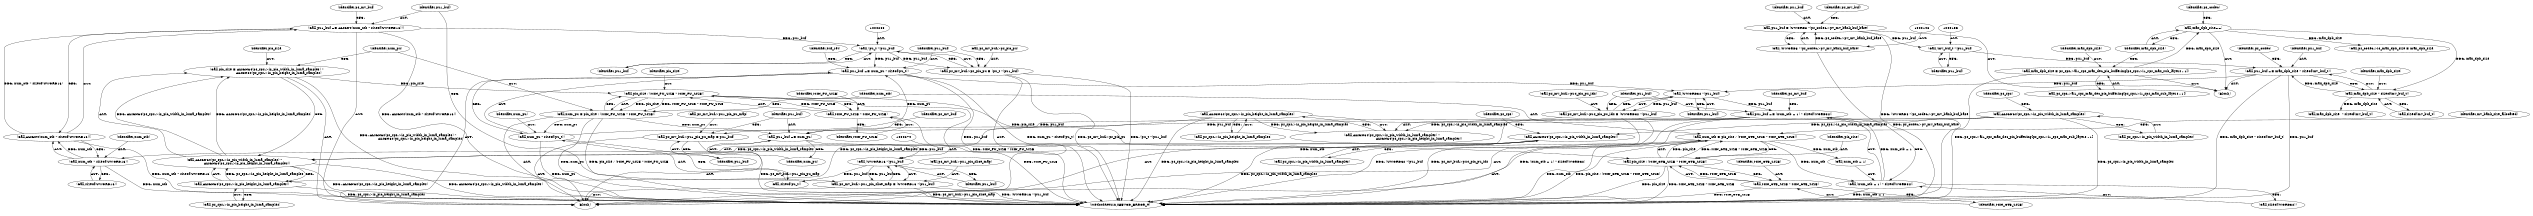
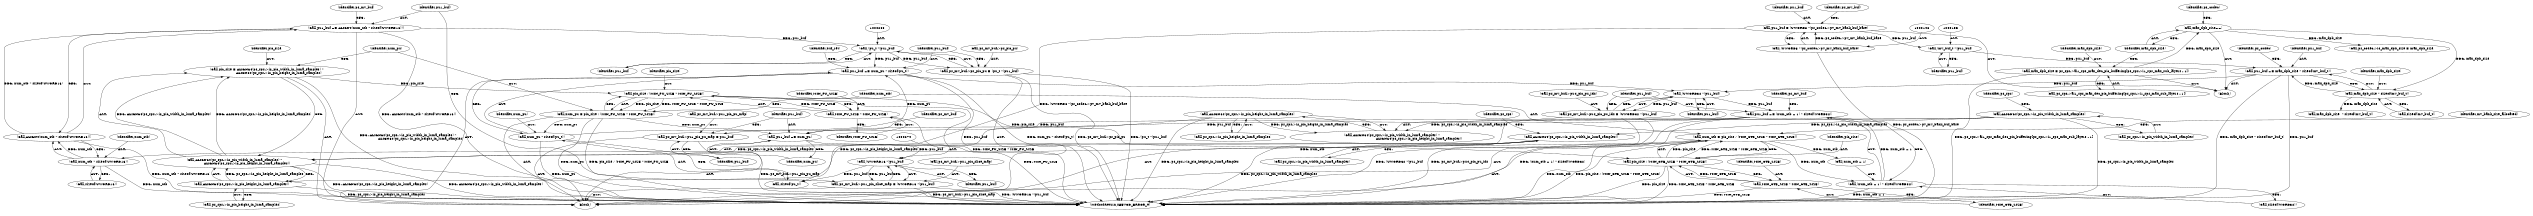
edge "(Call,pu1_buf = (UWORD8 *)ps_codec->pv_mv_bank_buf_base)" -> "(MethodReturn,IHEVCD_ERROR_T)": now "(Call,pu1_buf = (UWORD8 *)ps_codec->pv_mv_bank_buf_base)" -> "(Call,sizeof(pu_t))"
